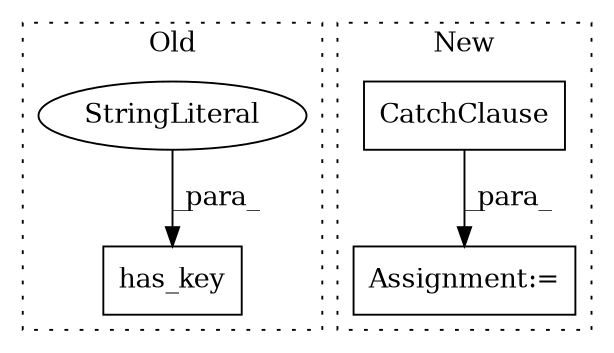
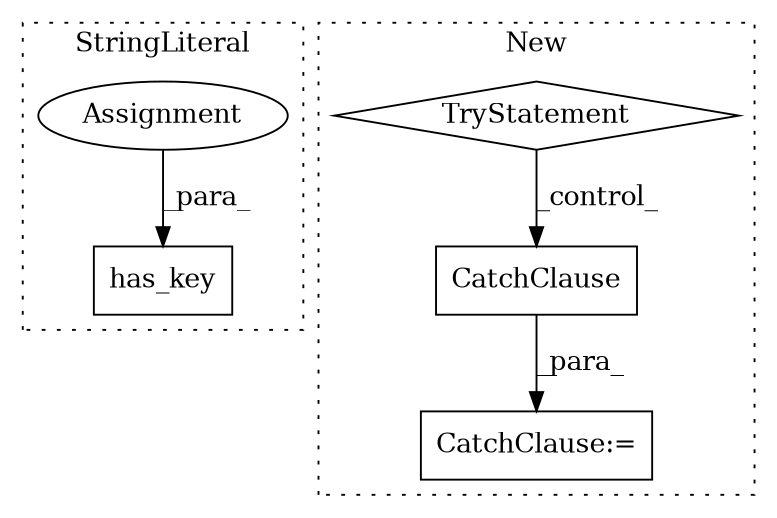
cluster "Old": label "Old" -> "StringLiteral"
node "StringLiteral": label "StringLiteral" -> "Assignment"
node "TryStatement": added
node "Assignment:=": label "Assignment:=" -> "CatchClause:="
